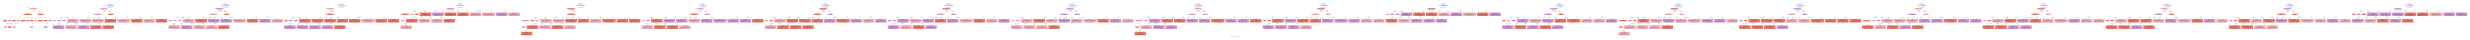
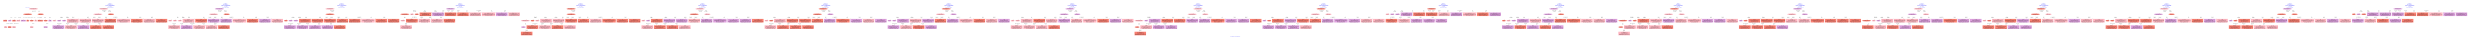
node "Subtype_of_Art": fillcolor salmon -> plum
